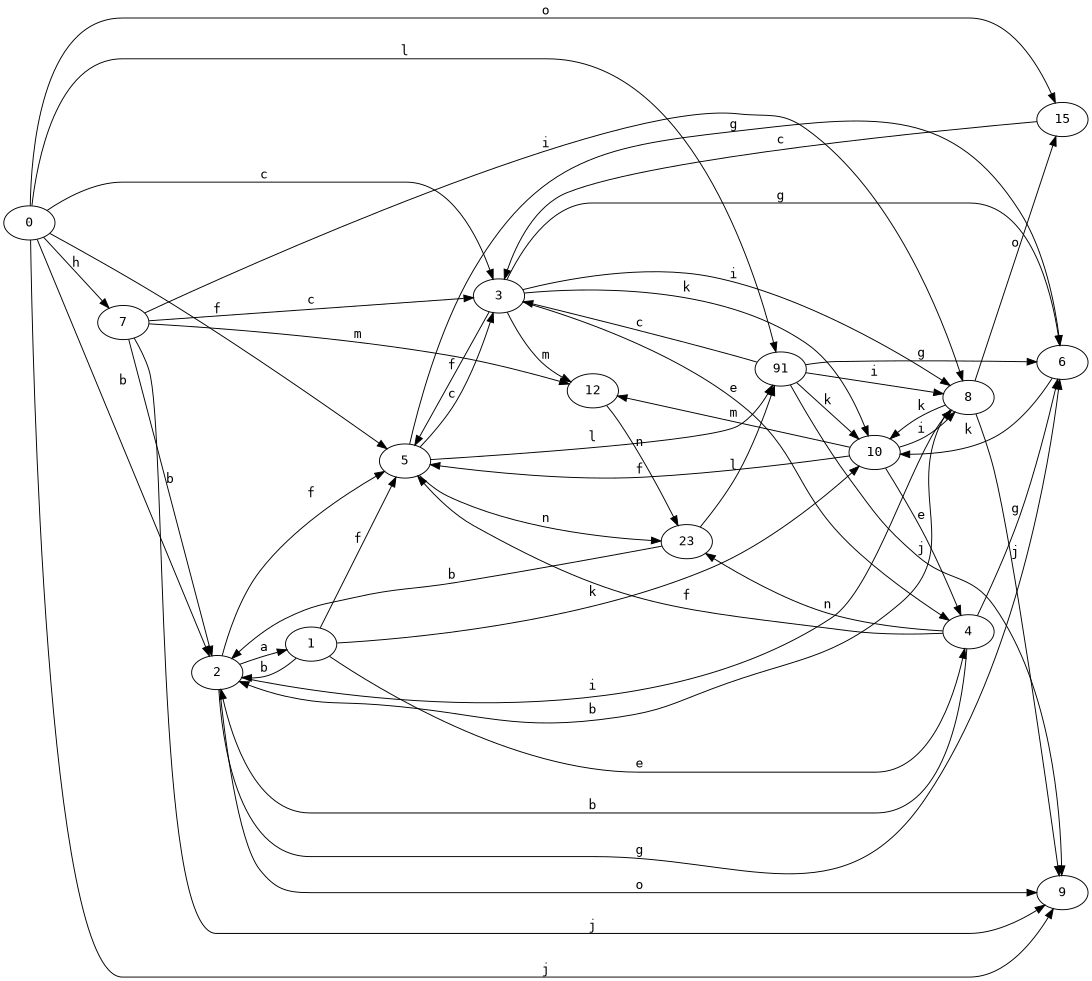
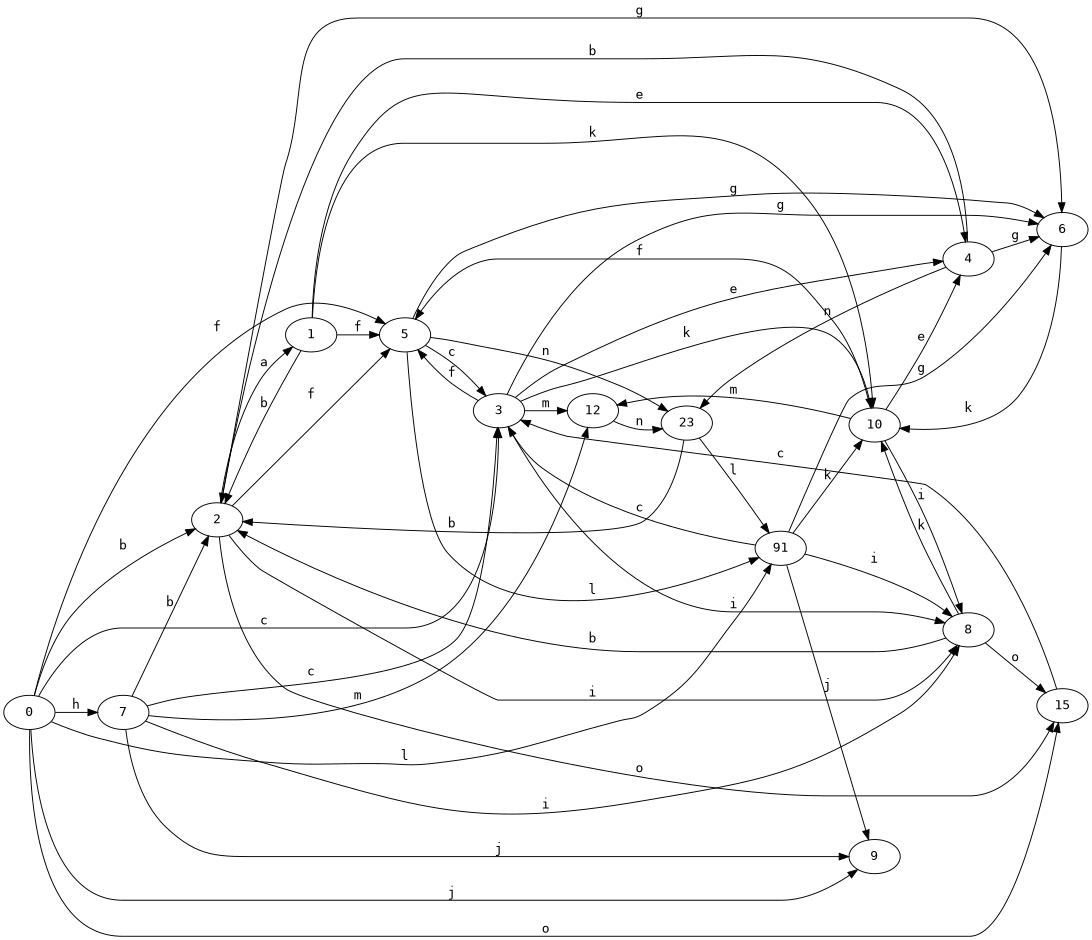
edge "4" -> "5": removed, label "f"
edge "8" -> "9": removed, label "j"
edge "2" -> "9": now "2" -> "15"
